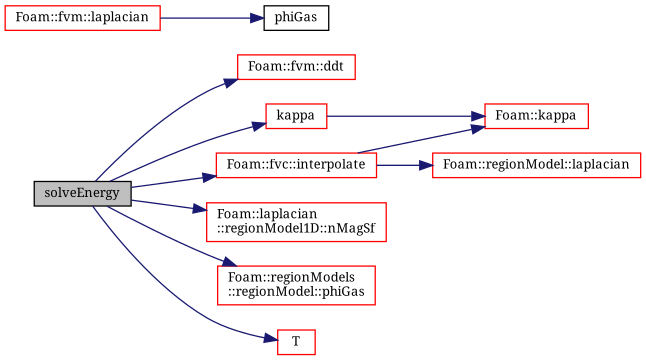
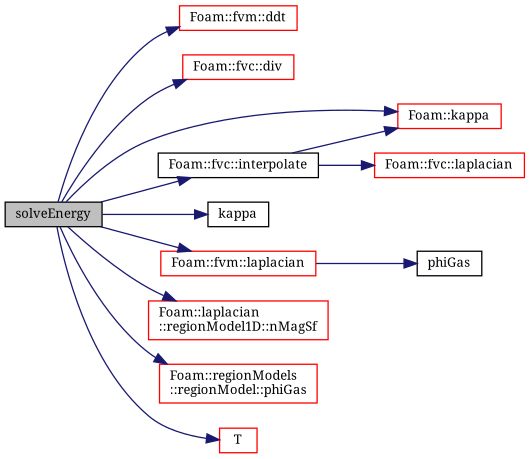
node "Foam::fvc::div": added
node "kappa": color red -> black
edge "kappa" -> "Foam::kappa": now "solveEnergy" -> "Foam::kappa"
node "Foam::fvc::interpolate": color red -> black
node "Foam::regionModel::laplacian": label "Foam::regionModel::laplacian" -> "Foam::fvc::laplacian"
edge "solveEnergy" -> "Foam::fvm::laplacian": added
